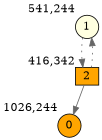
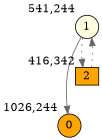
edge "2 416,342" -> "0 1026,244": now "1 541,244" -> "0 1026,244"
